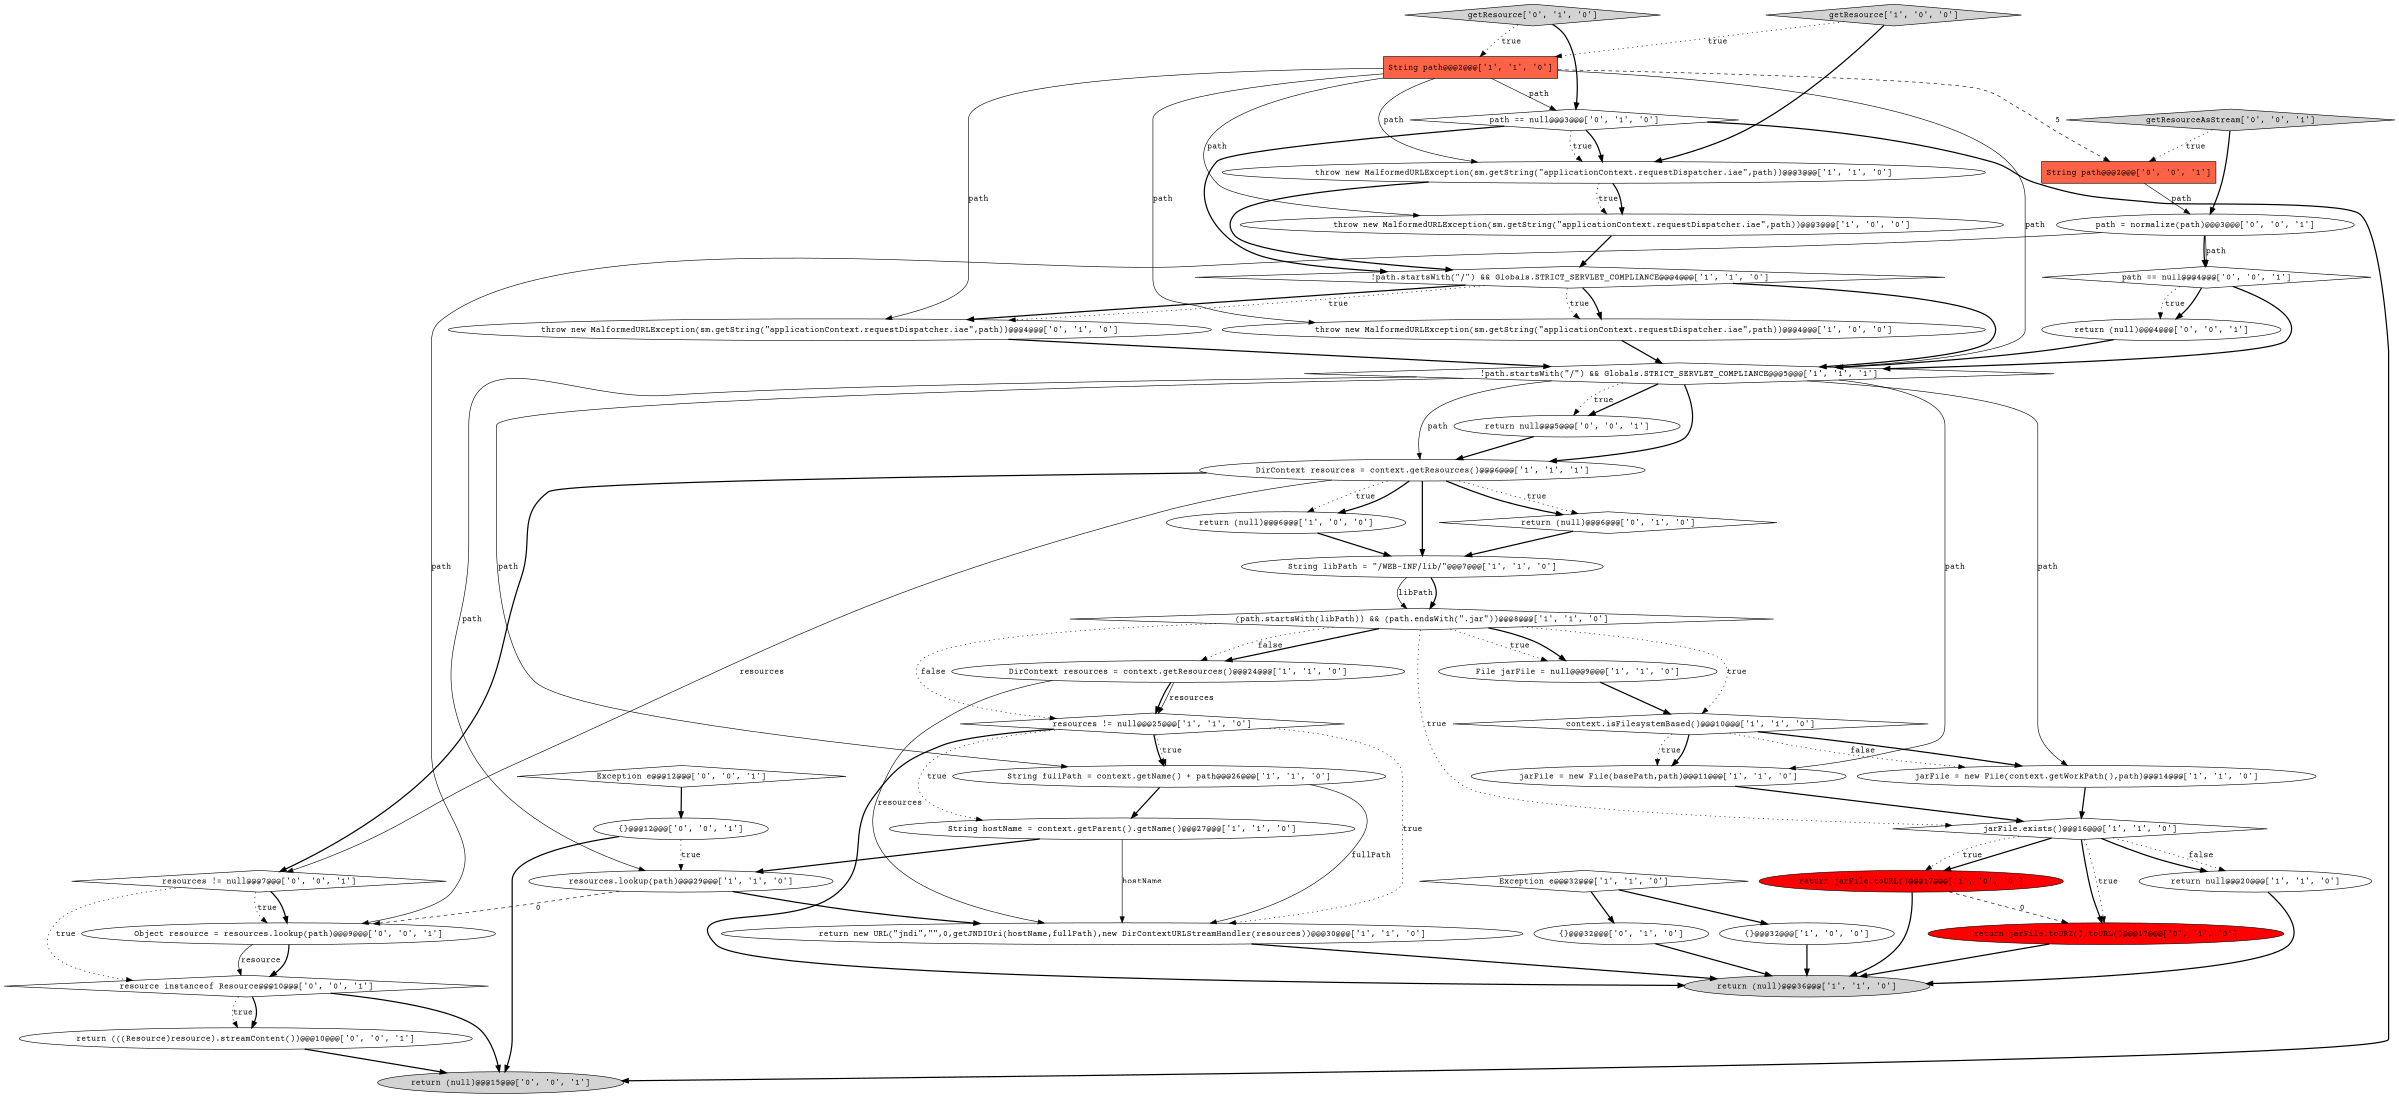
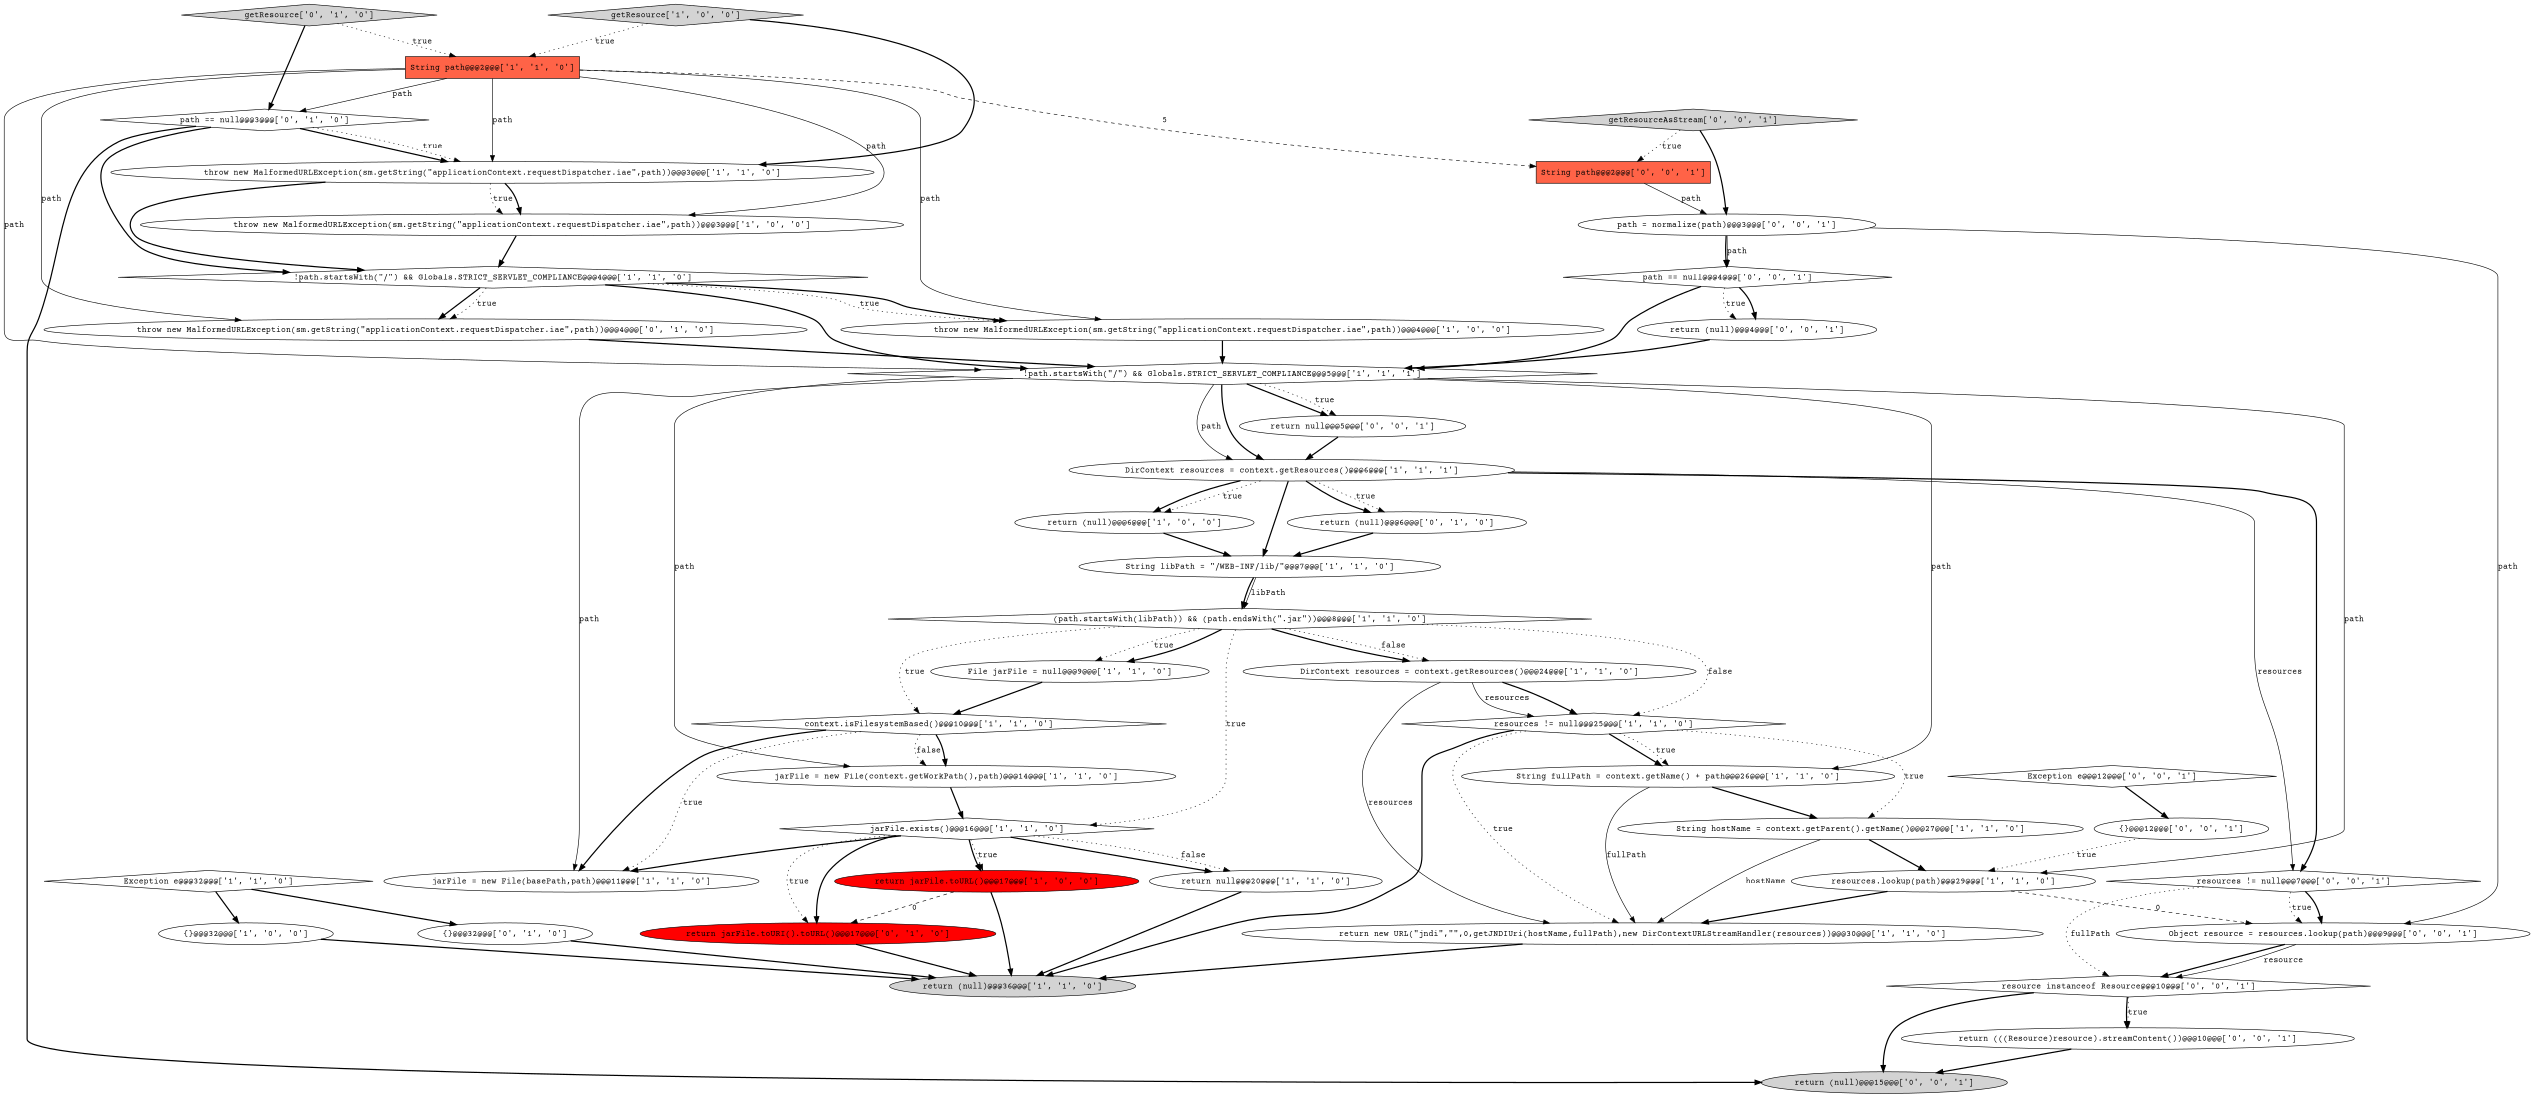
node "return (null)@@@6@@@['0', '1', '0']": shape diamond -> ellipse
edge "jarFile = new File(basePath,path)@@@11@@@['1', '1', '0']" -> "jarFile.exists()@@@16@@@['1', '1', '0']": reversed
edge "{}@@@12@@@['0', '0', '1']" -> "return (null)@@@15@@@['0', '0', '1']": removed
edge "resources != null@@@7@@@['0', '0', '1']" -> "resource instanceof Resource@@@10@@@['0', '0', '1']": label "true" -> "fullPath"
